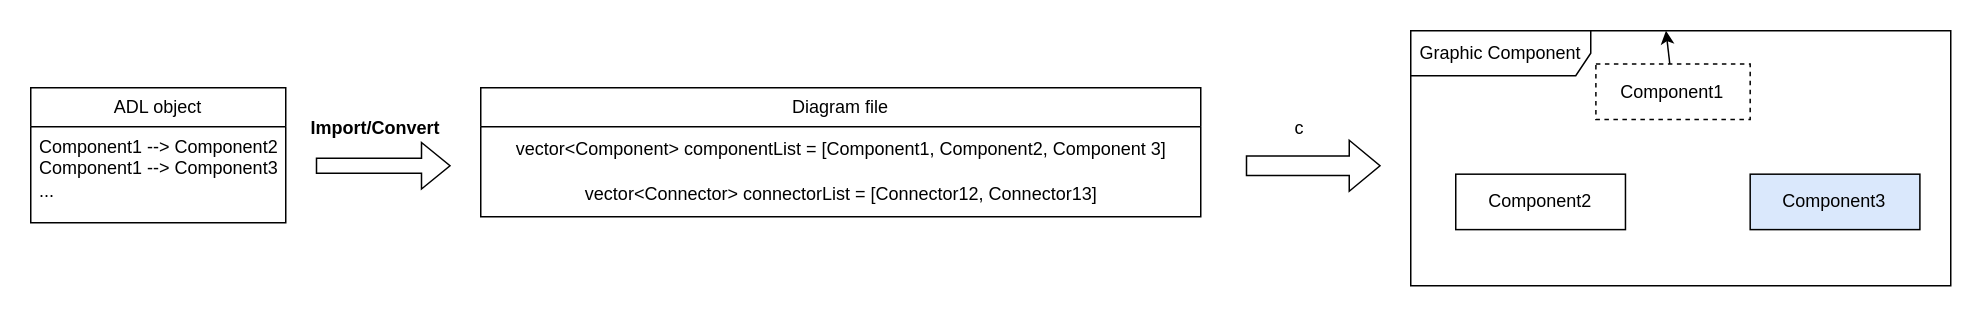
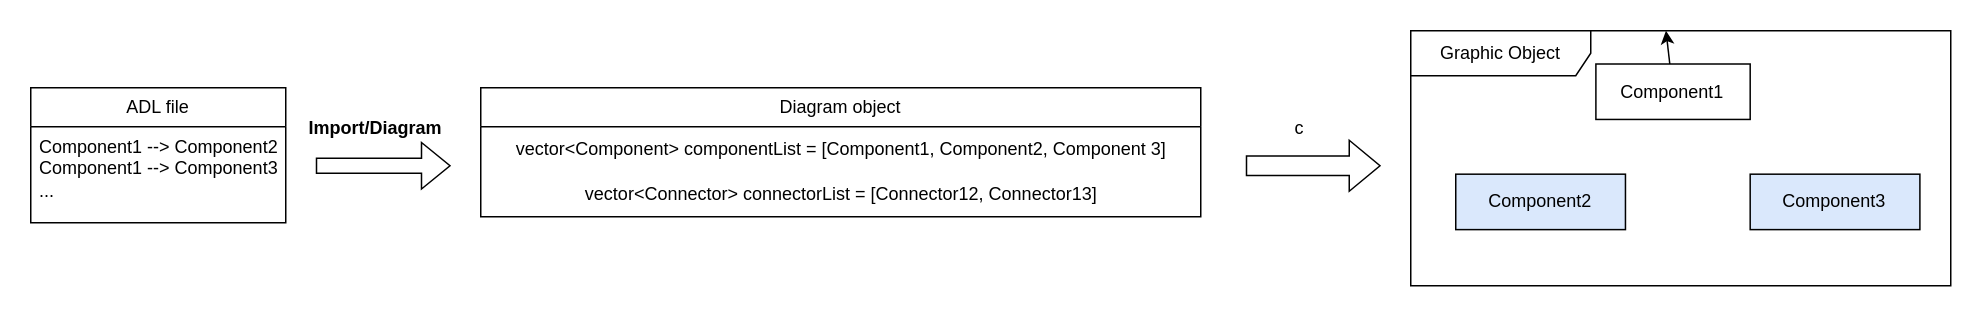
node "Graphic Component": label "Graphic Component" -> "Graphic Object"
node "Component1": style dashed -> solid
node "ADL object": label "ADL object" -> "ADL file"
node "Diagram file": label "Diagram file" -> "Diagram object"
node "Import/Convert": label "Import/Convert" -> "Import/Diagram"
node "Component2": fillcolor #ffffff -> #dae8fc
